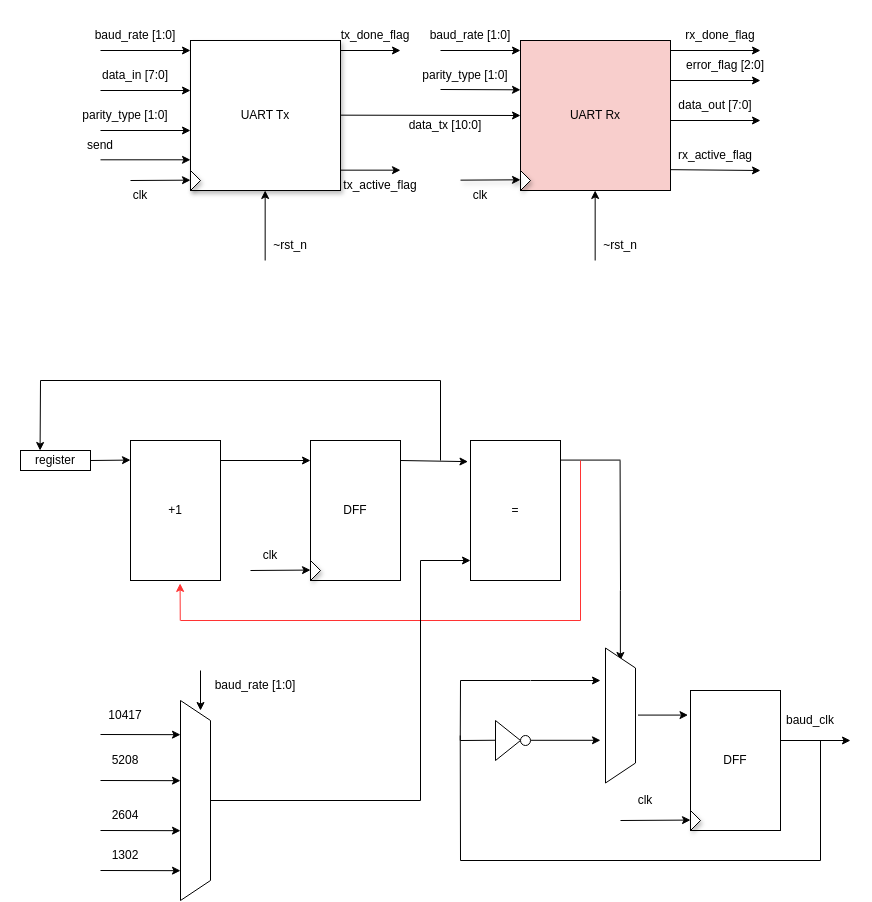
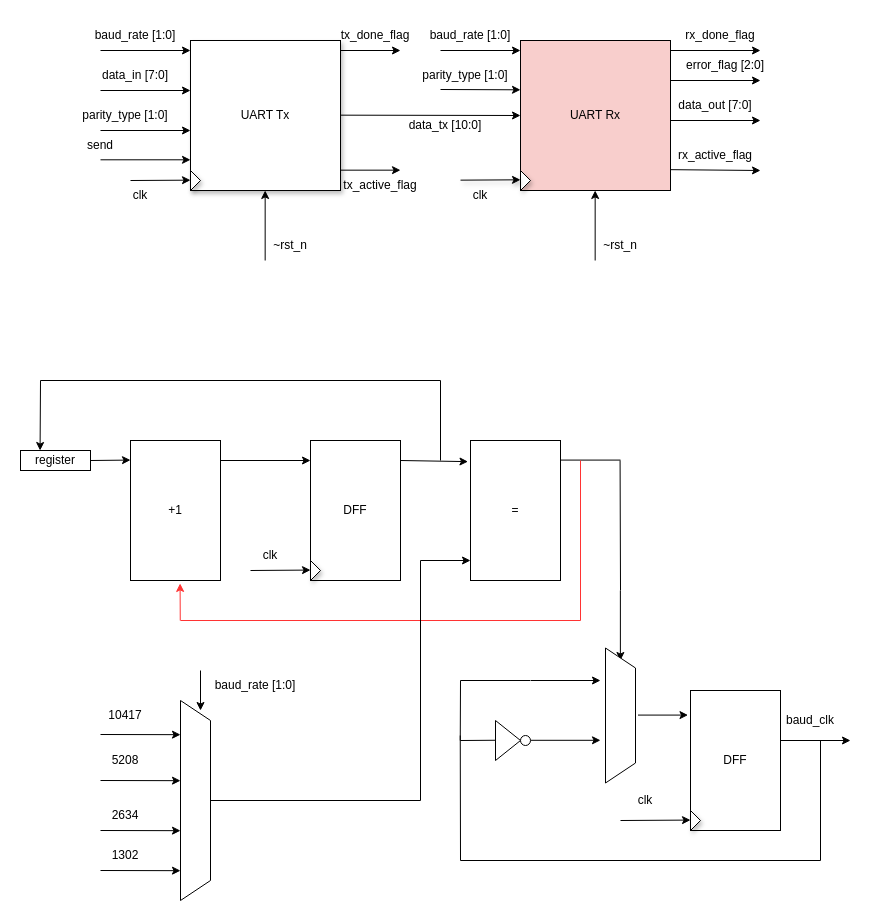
node "2604": label "2604" -> "2634"
